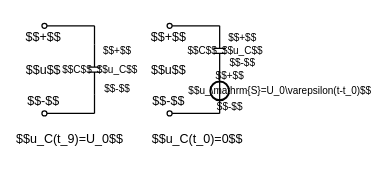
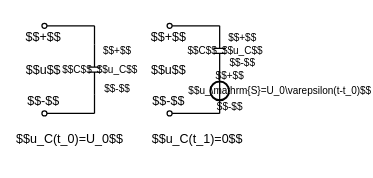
node "$$u_C(t_9)=U_0$$": label "$$u_C(t_9)=U_0$$" -> "$$u_C(t_0)=U_0$$"
node "$$u_C(t_0)=0$$": label "$$u_C(t_0)=0$$" -> "$$u_C(t_1)=0$$"
